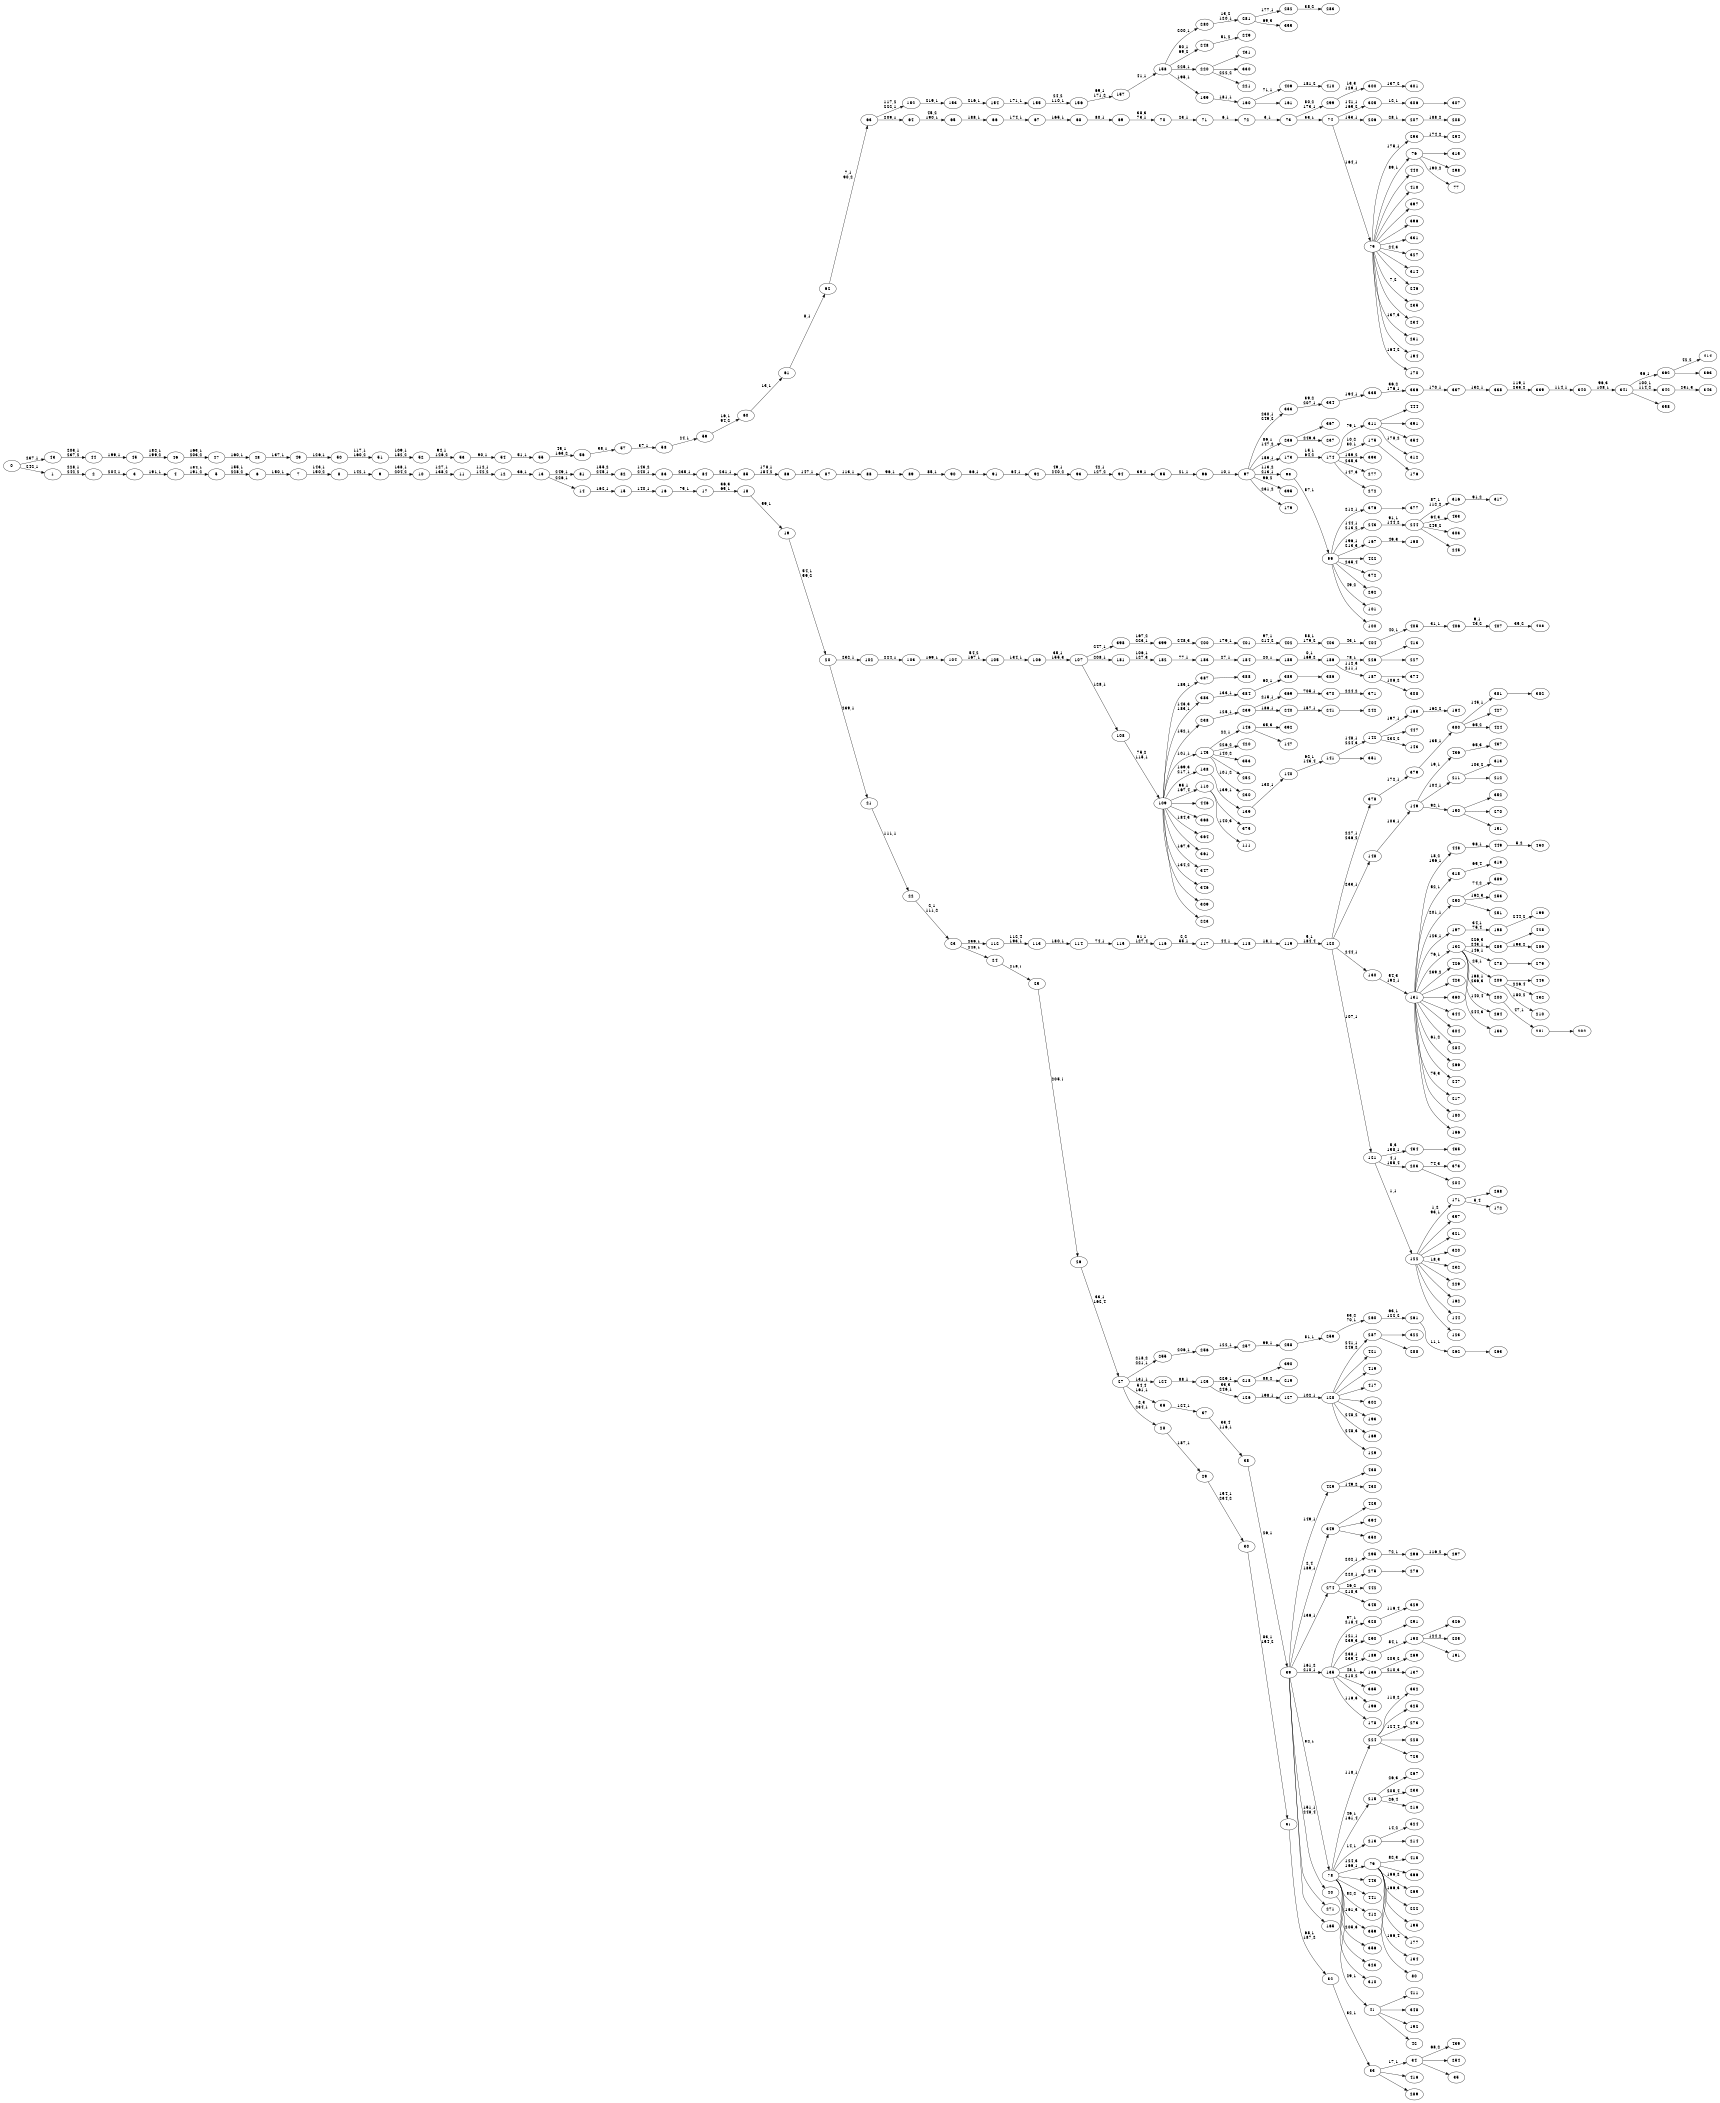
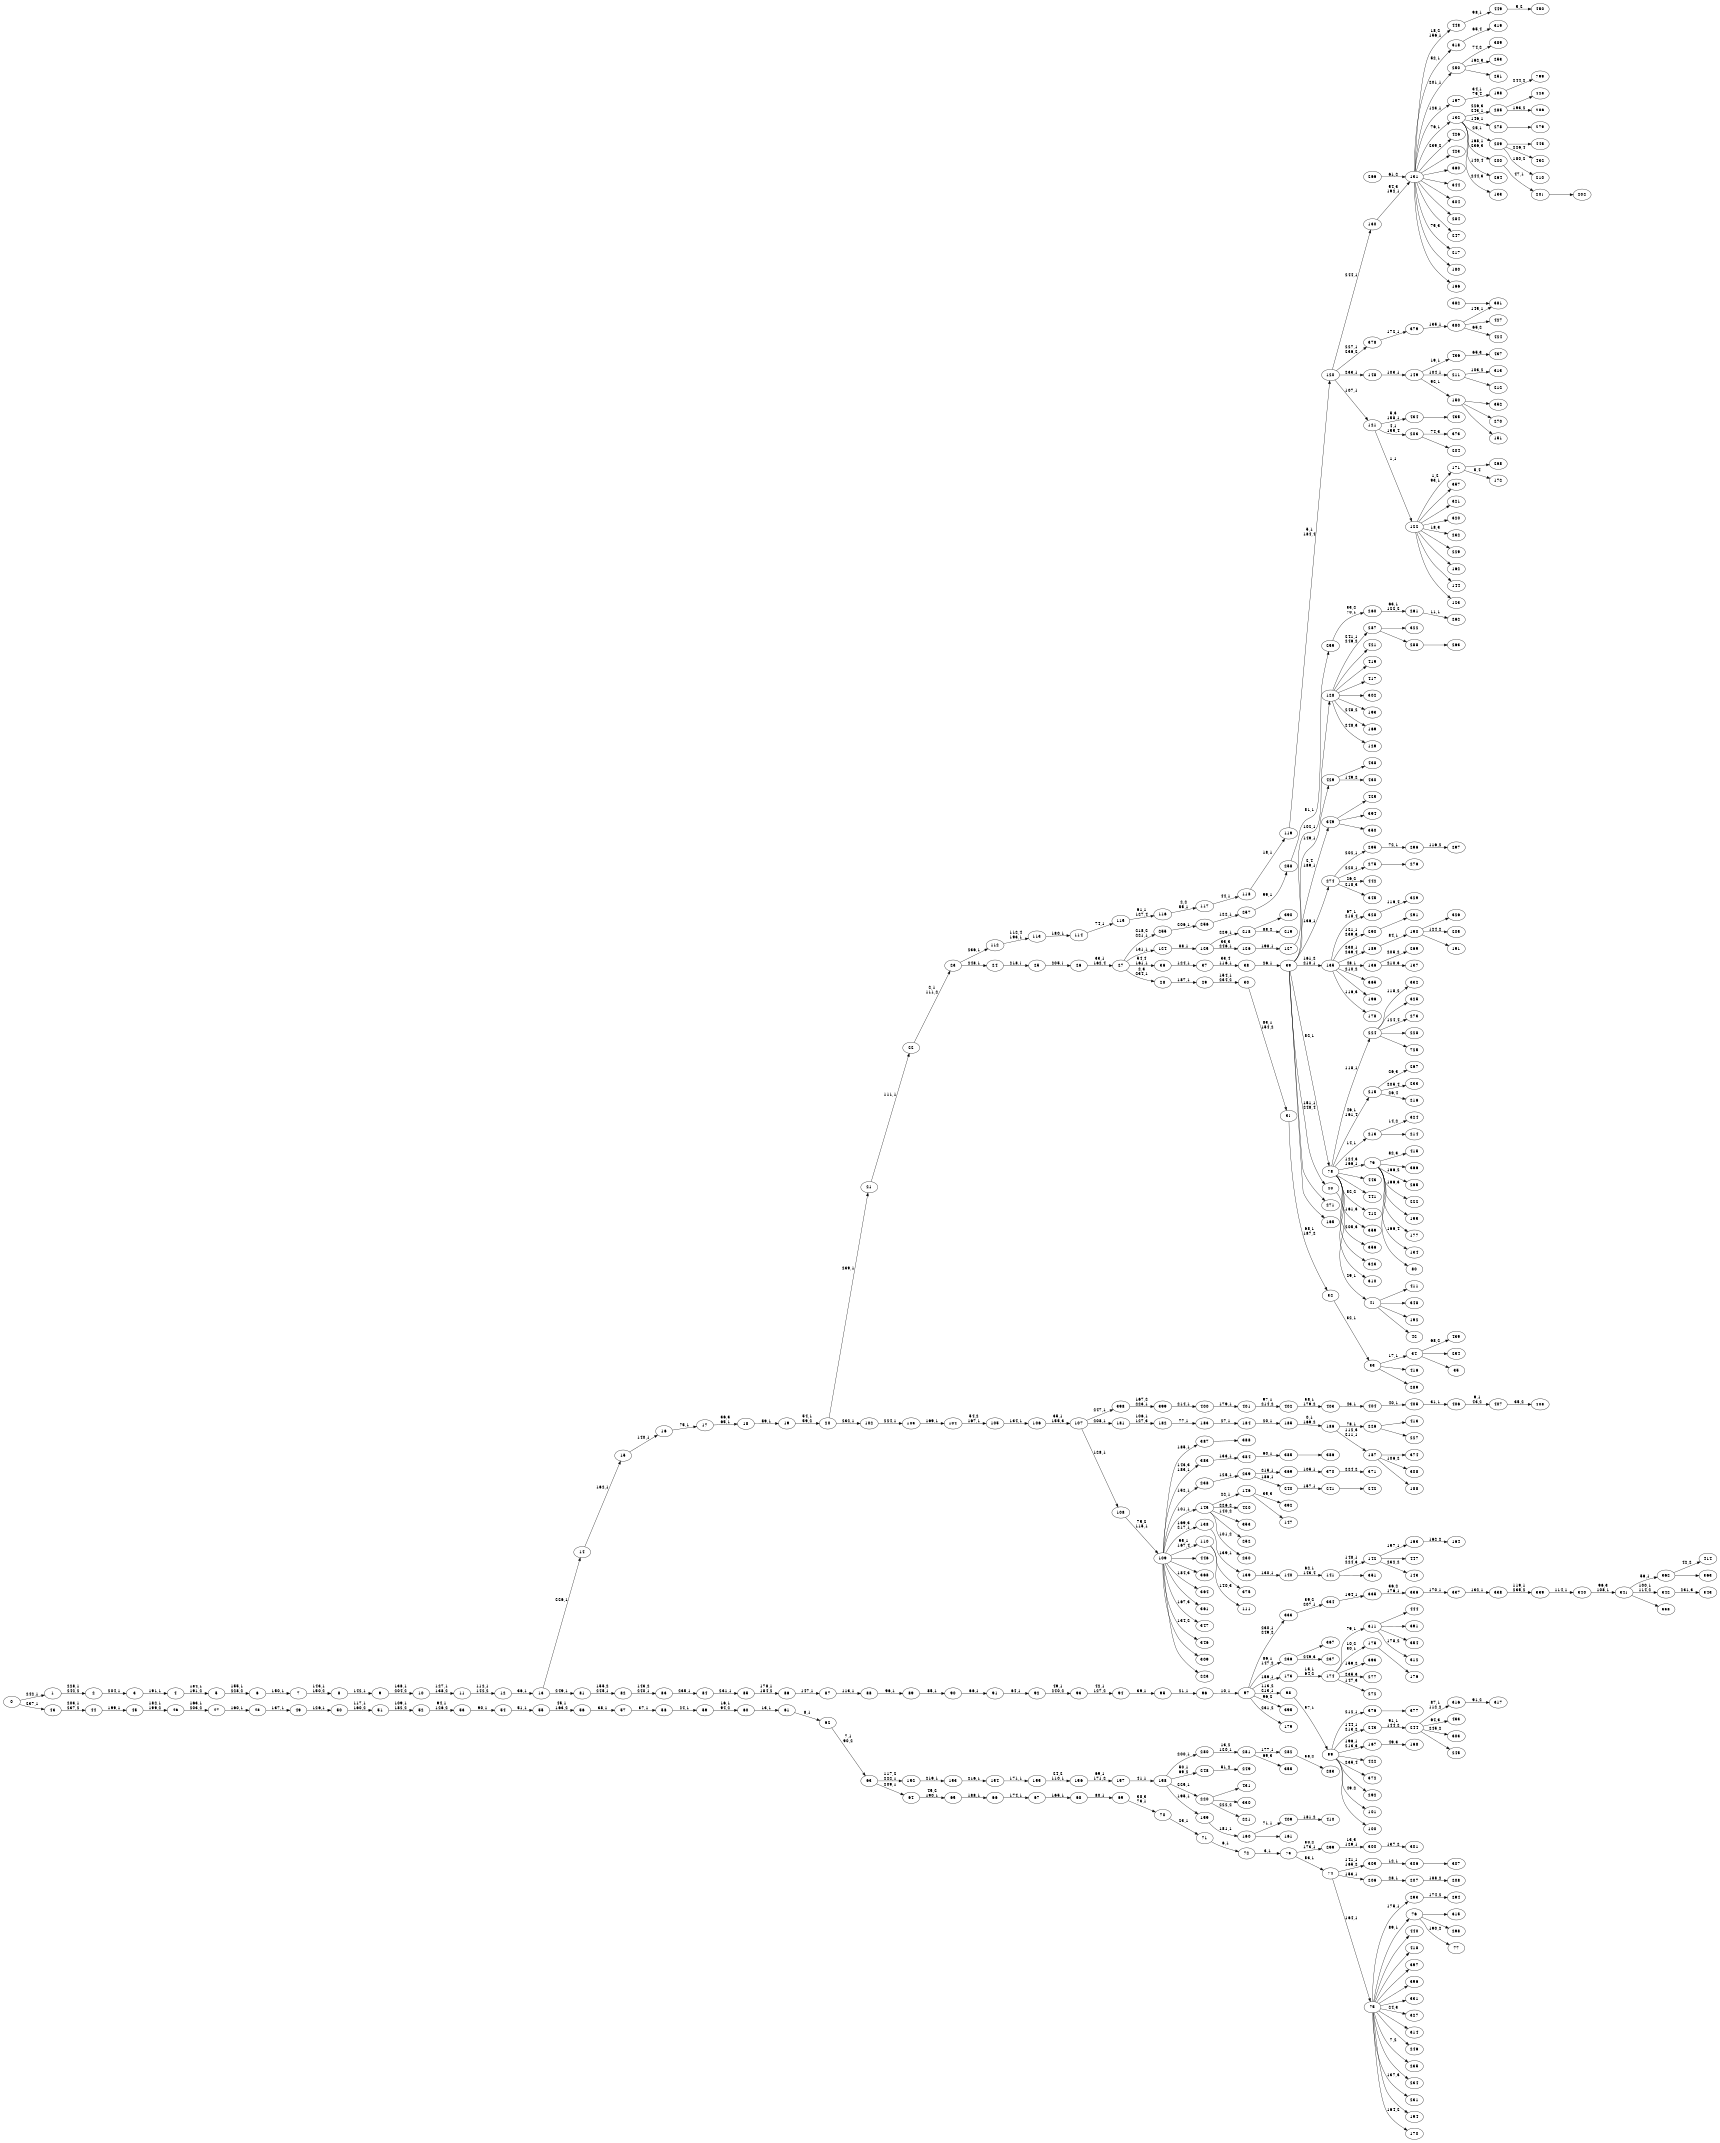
edge "399" -> "400": label "248,3" -> "214,1"
edge "369" -> "370": label "705,1" -> "105,1"
edge "381" -> "382": reversed
node "199": label "199" -> "799"
edge "131" -> "266": reversed
edge "262" -> "263": now "288" -> "263"
node "188": added
